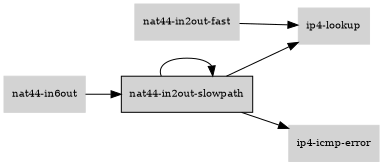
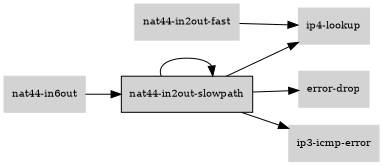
node "error-drop": added
node "ip4-icmp-error": label "ip4-icmp-error" -> "ip3-icmp-error"
